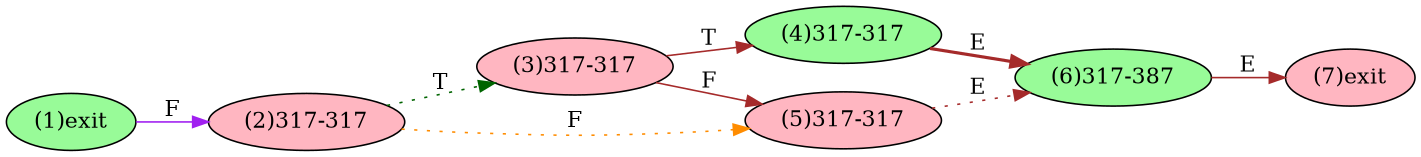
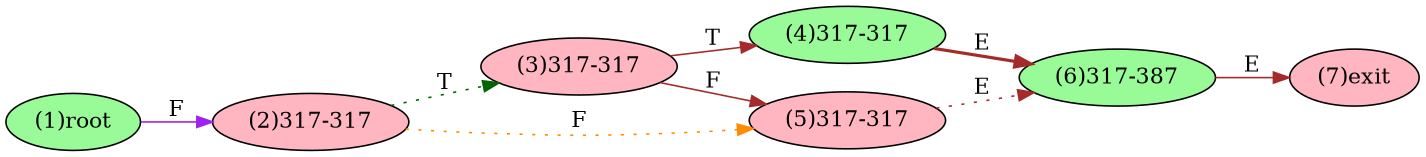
node "(1)exit": label "(1)exit" -> "(1)root"
